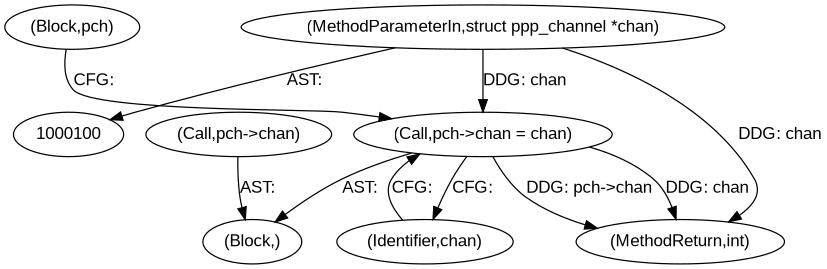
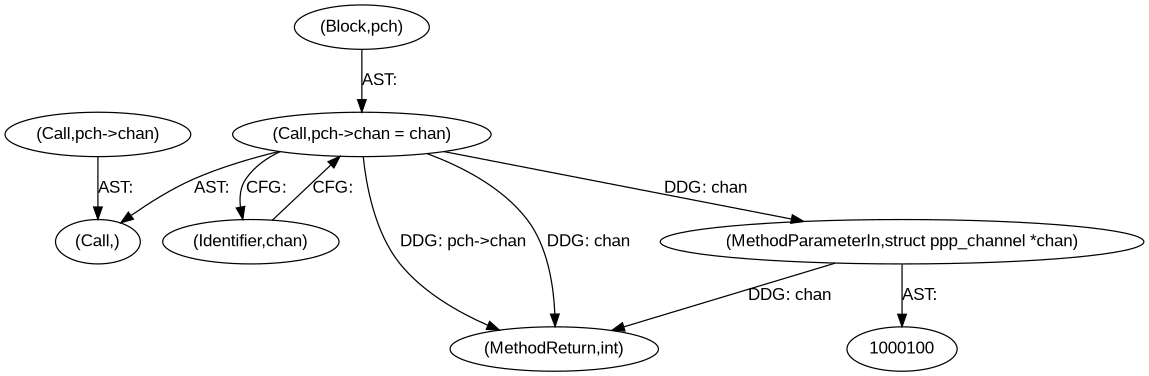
edge "(MethodParameterIn,struct ppp_channel *chan)" -> "(Call,pch->chan = chan)": reversed
edge "(Block,pch)" -> "(Call,pch->chan = chan)": label "CFG: " -> "AST: "
node "(Block,)": label "(Block,)" -> "(Call,)"
